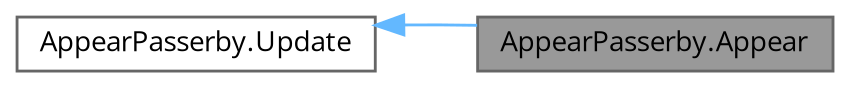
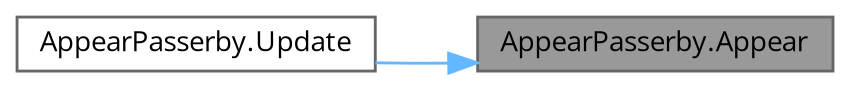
edge "AppearPasserby.Appear" -> "AppearPasserby.Update": reversed
